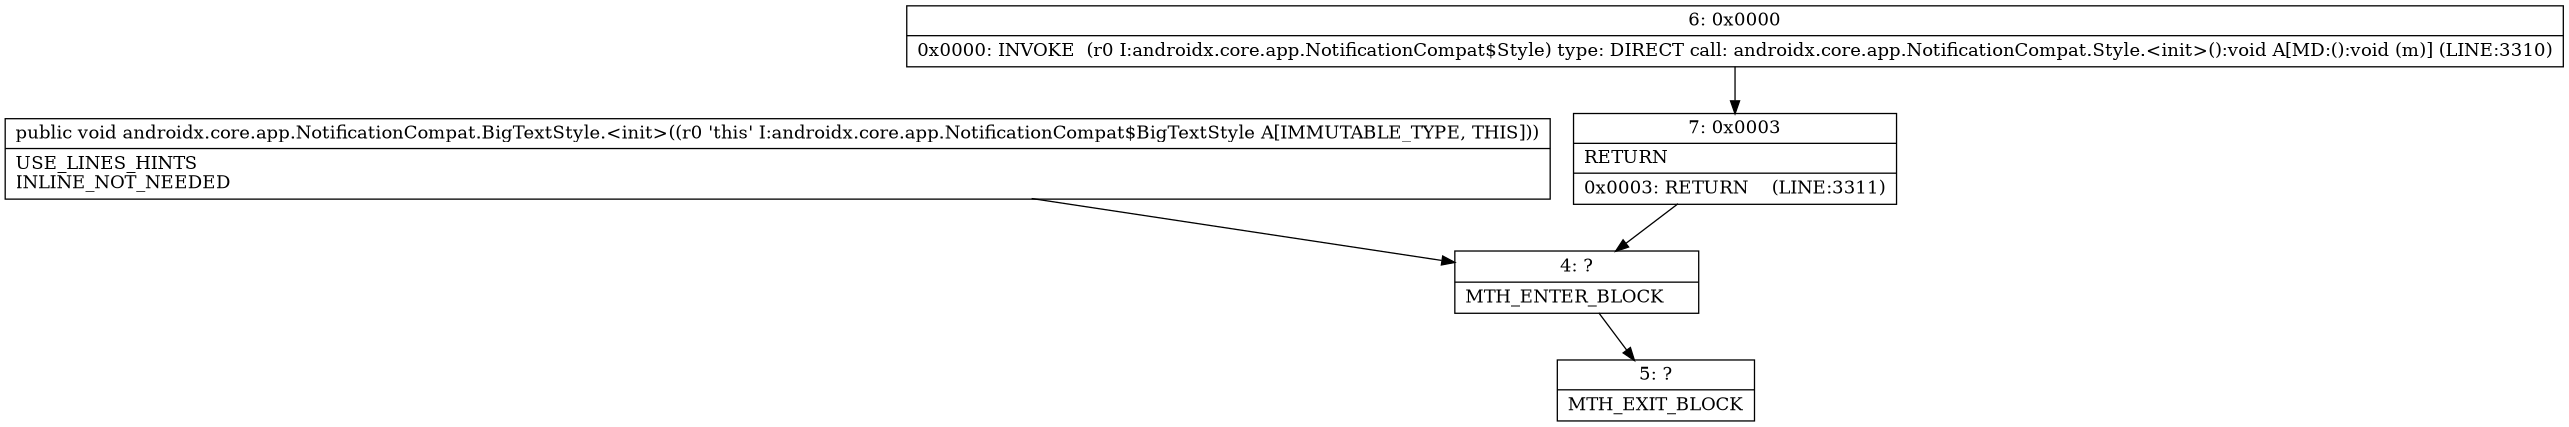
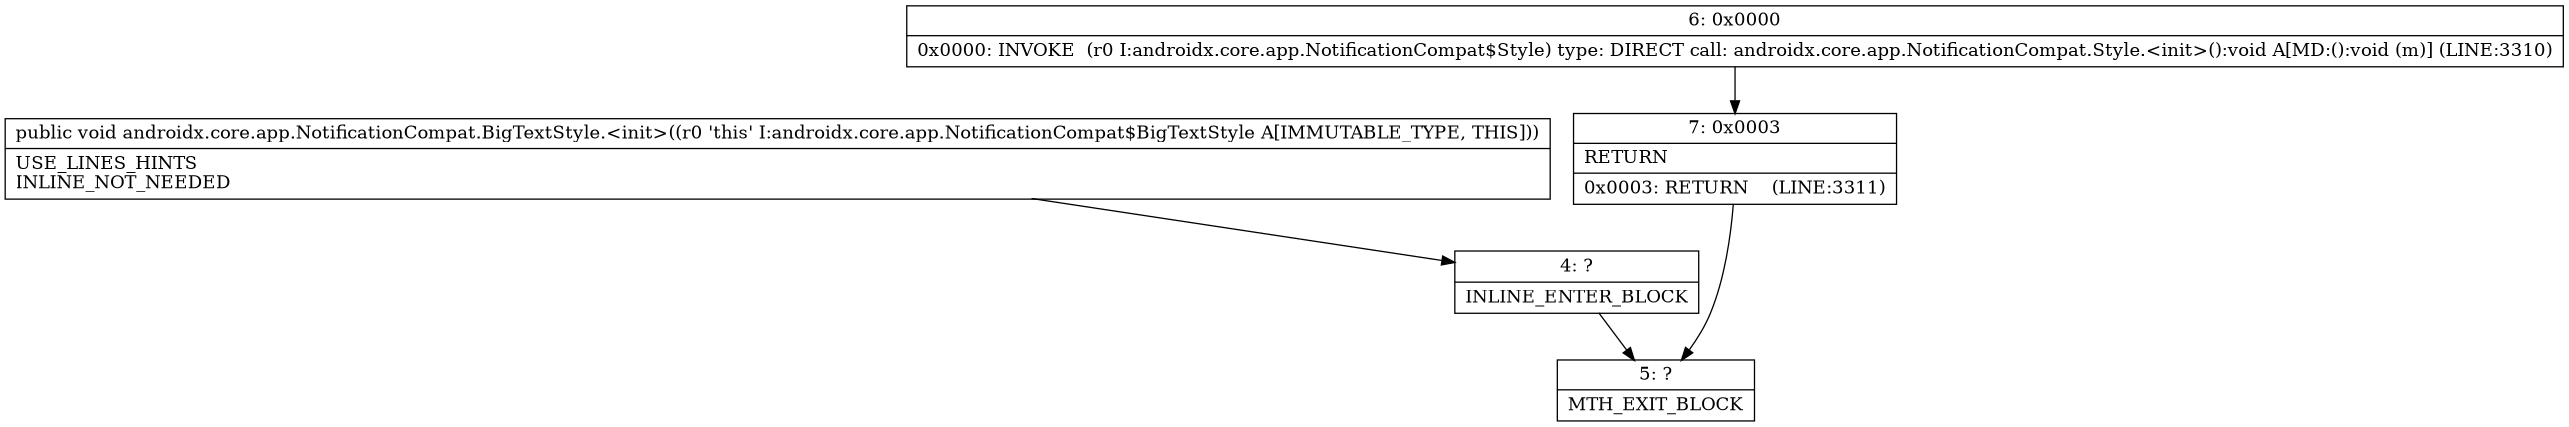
edge "7: 0x0003" -> "4: ?": now "7: 0x0003" -> "5: ?"
node "4: ?": text "MTH_ENTER_BLOCK" -> "INLINE_ENTER_BLOCK"
